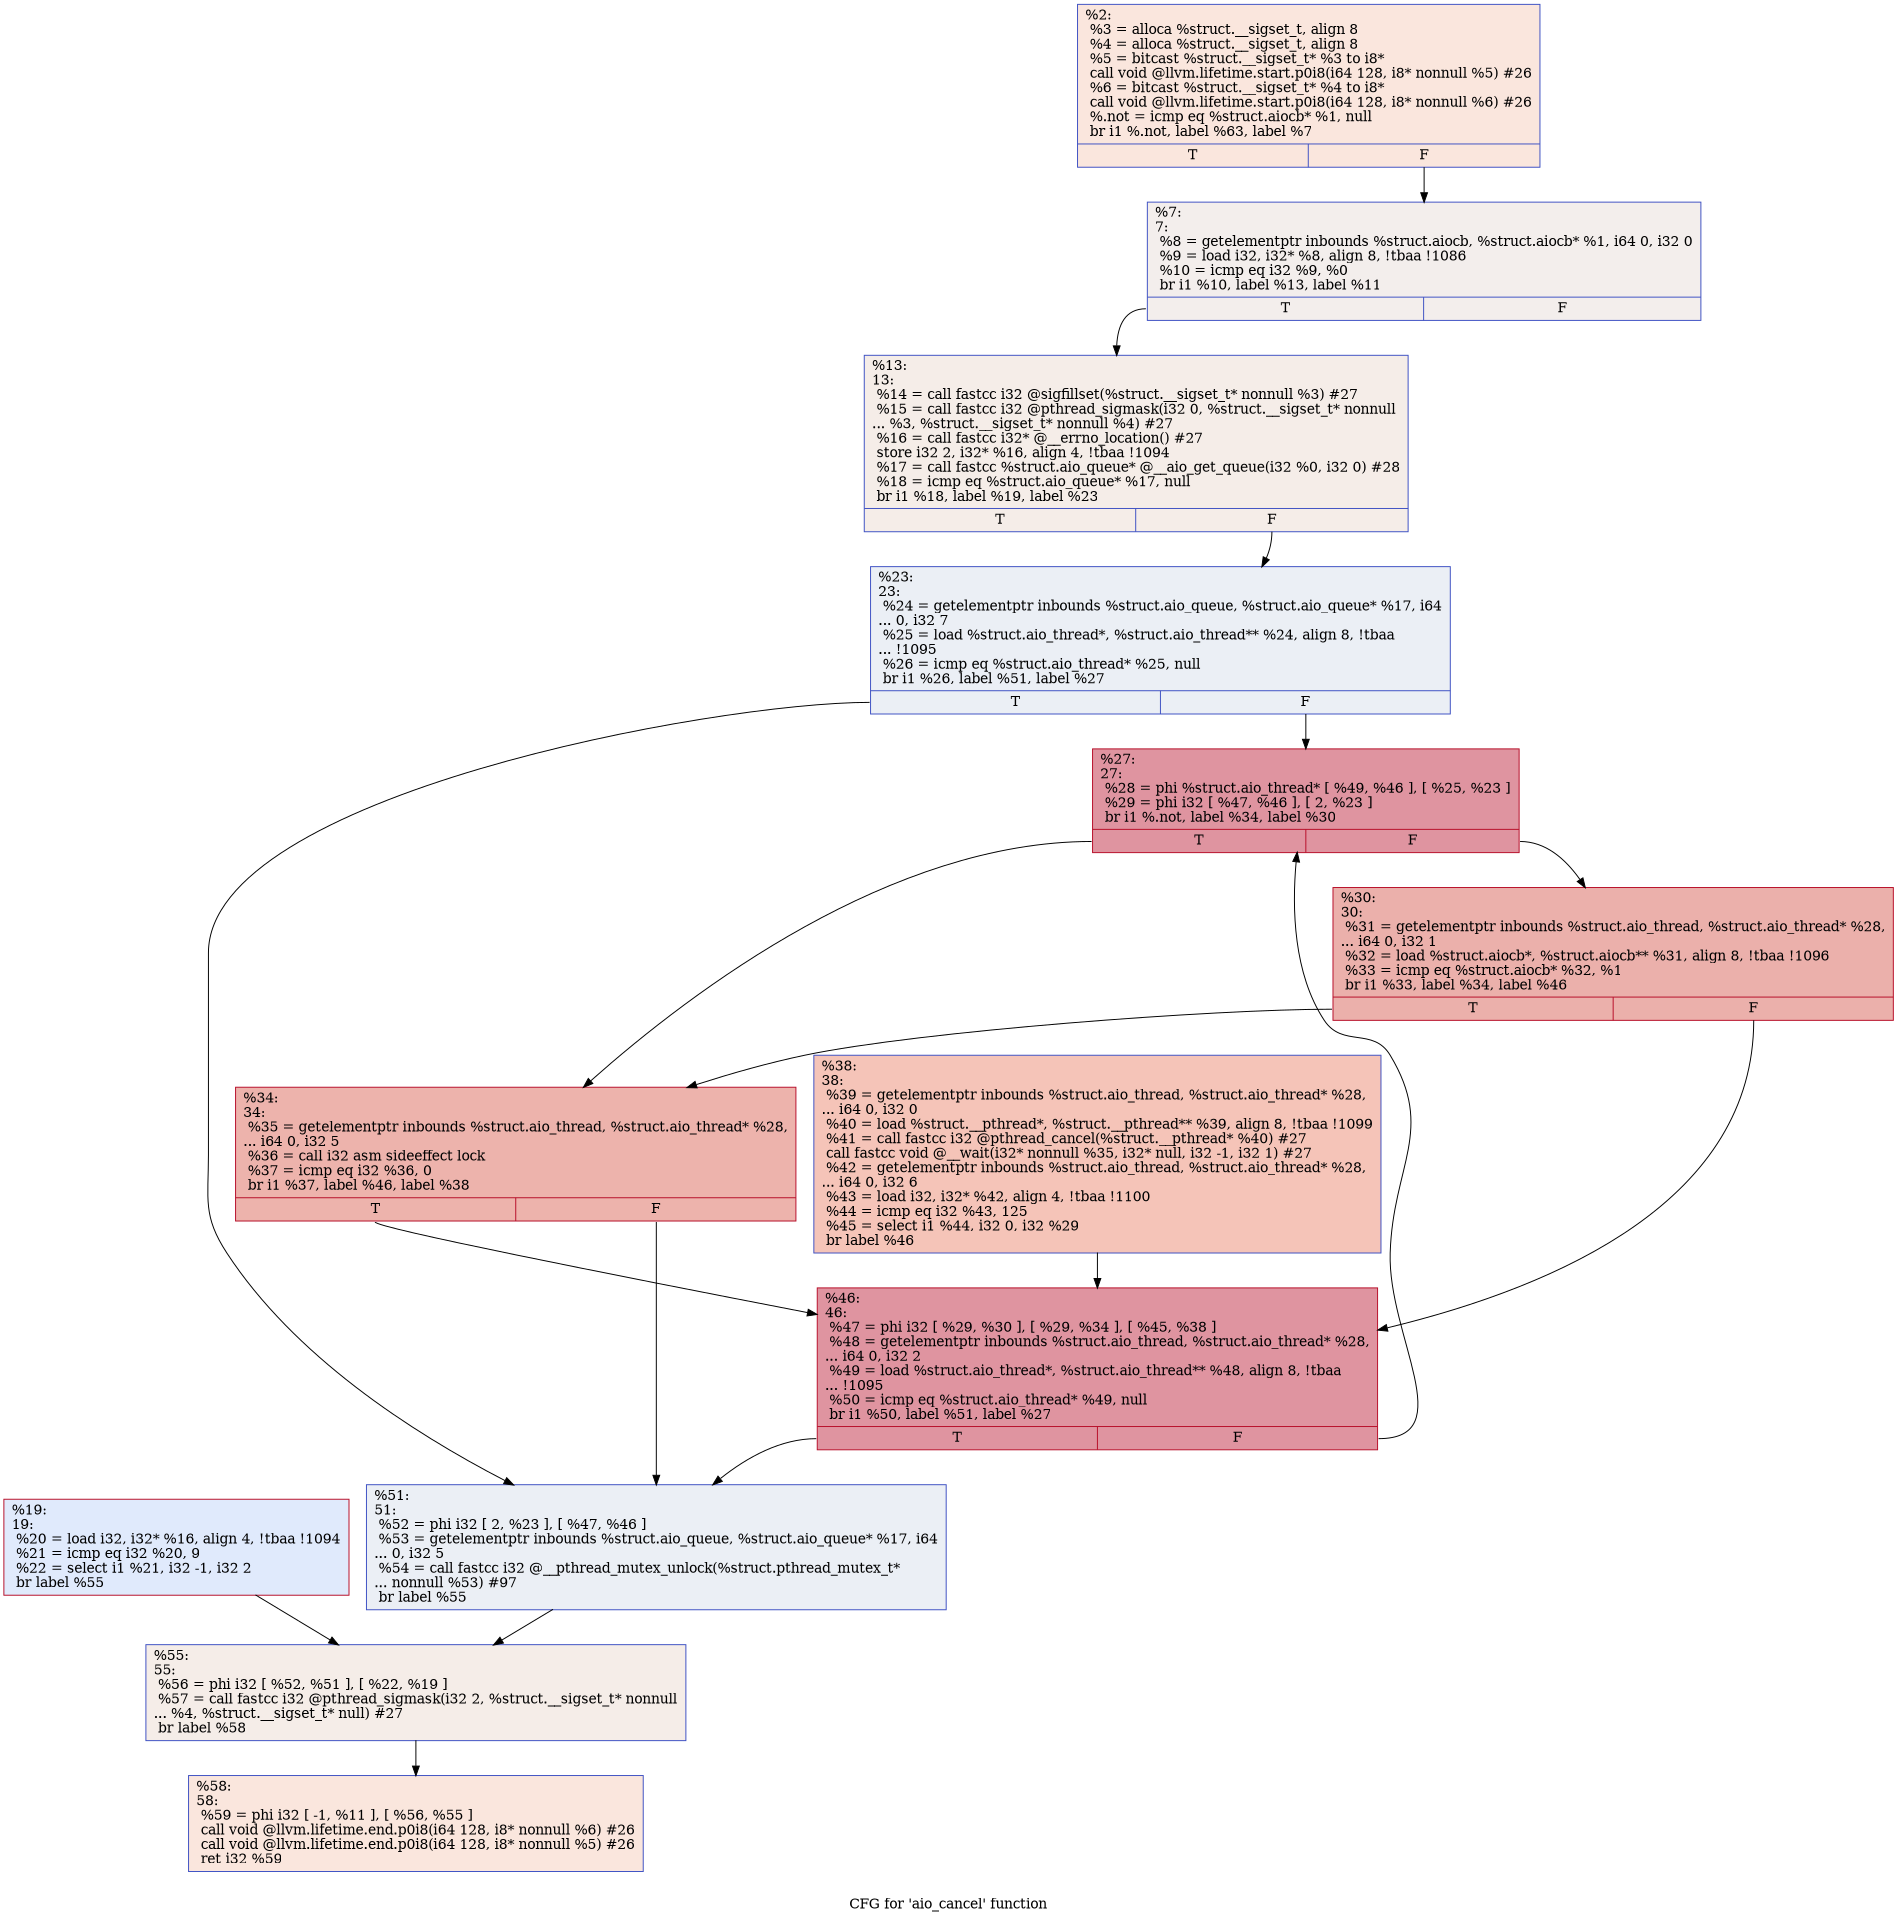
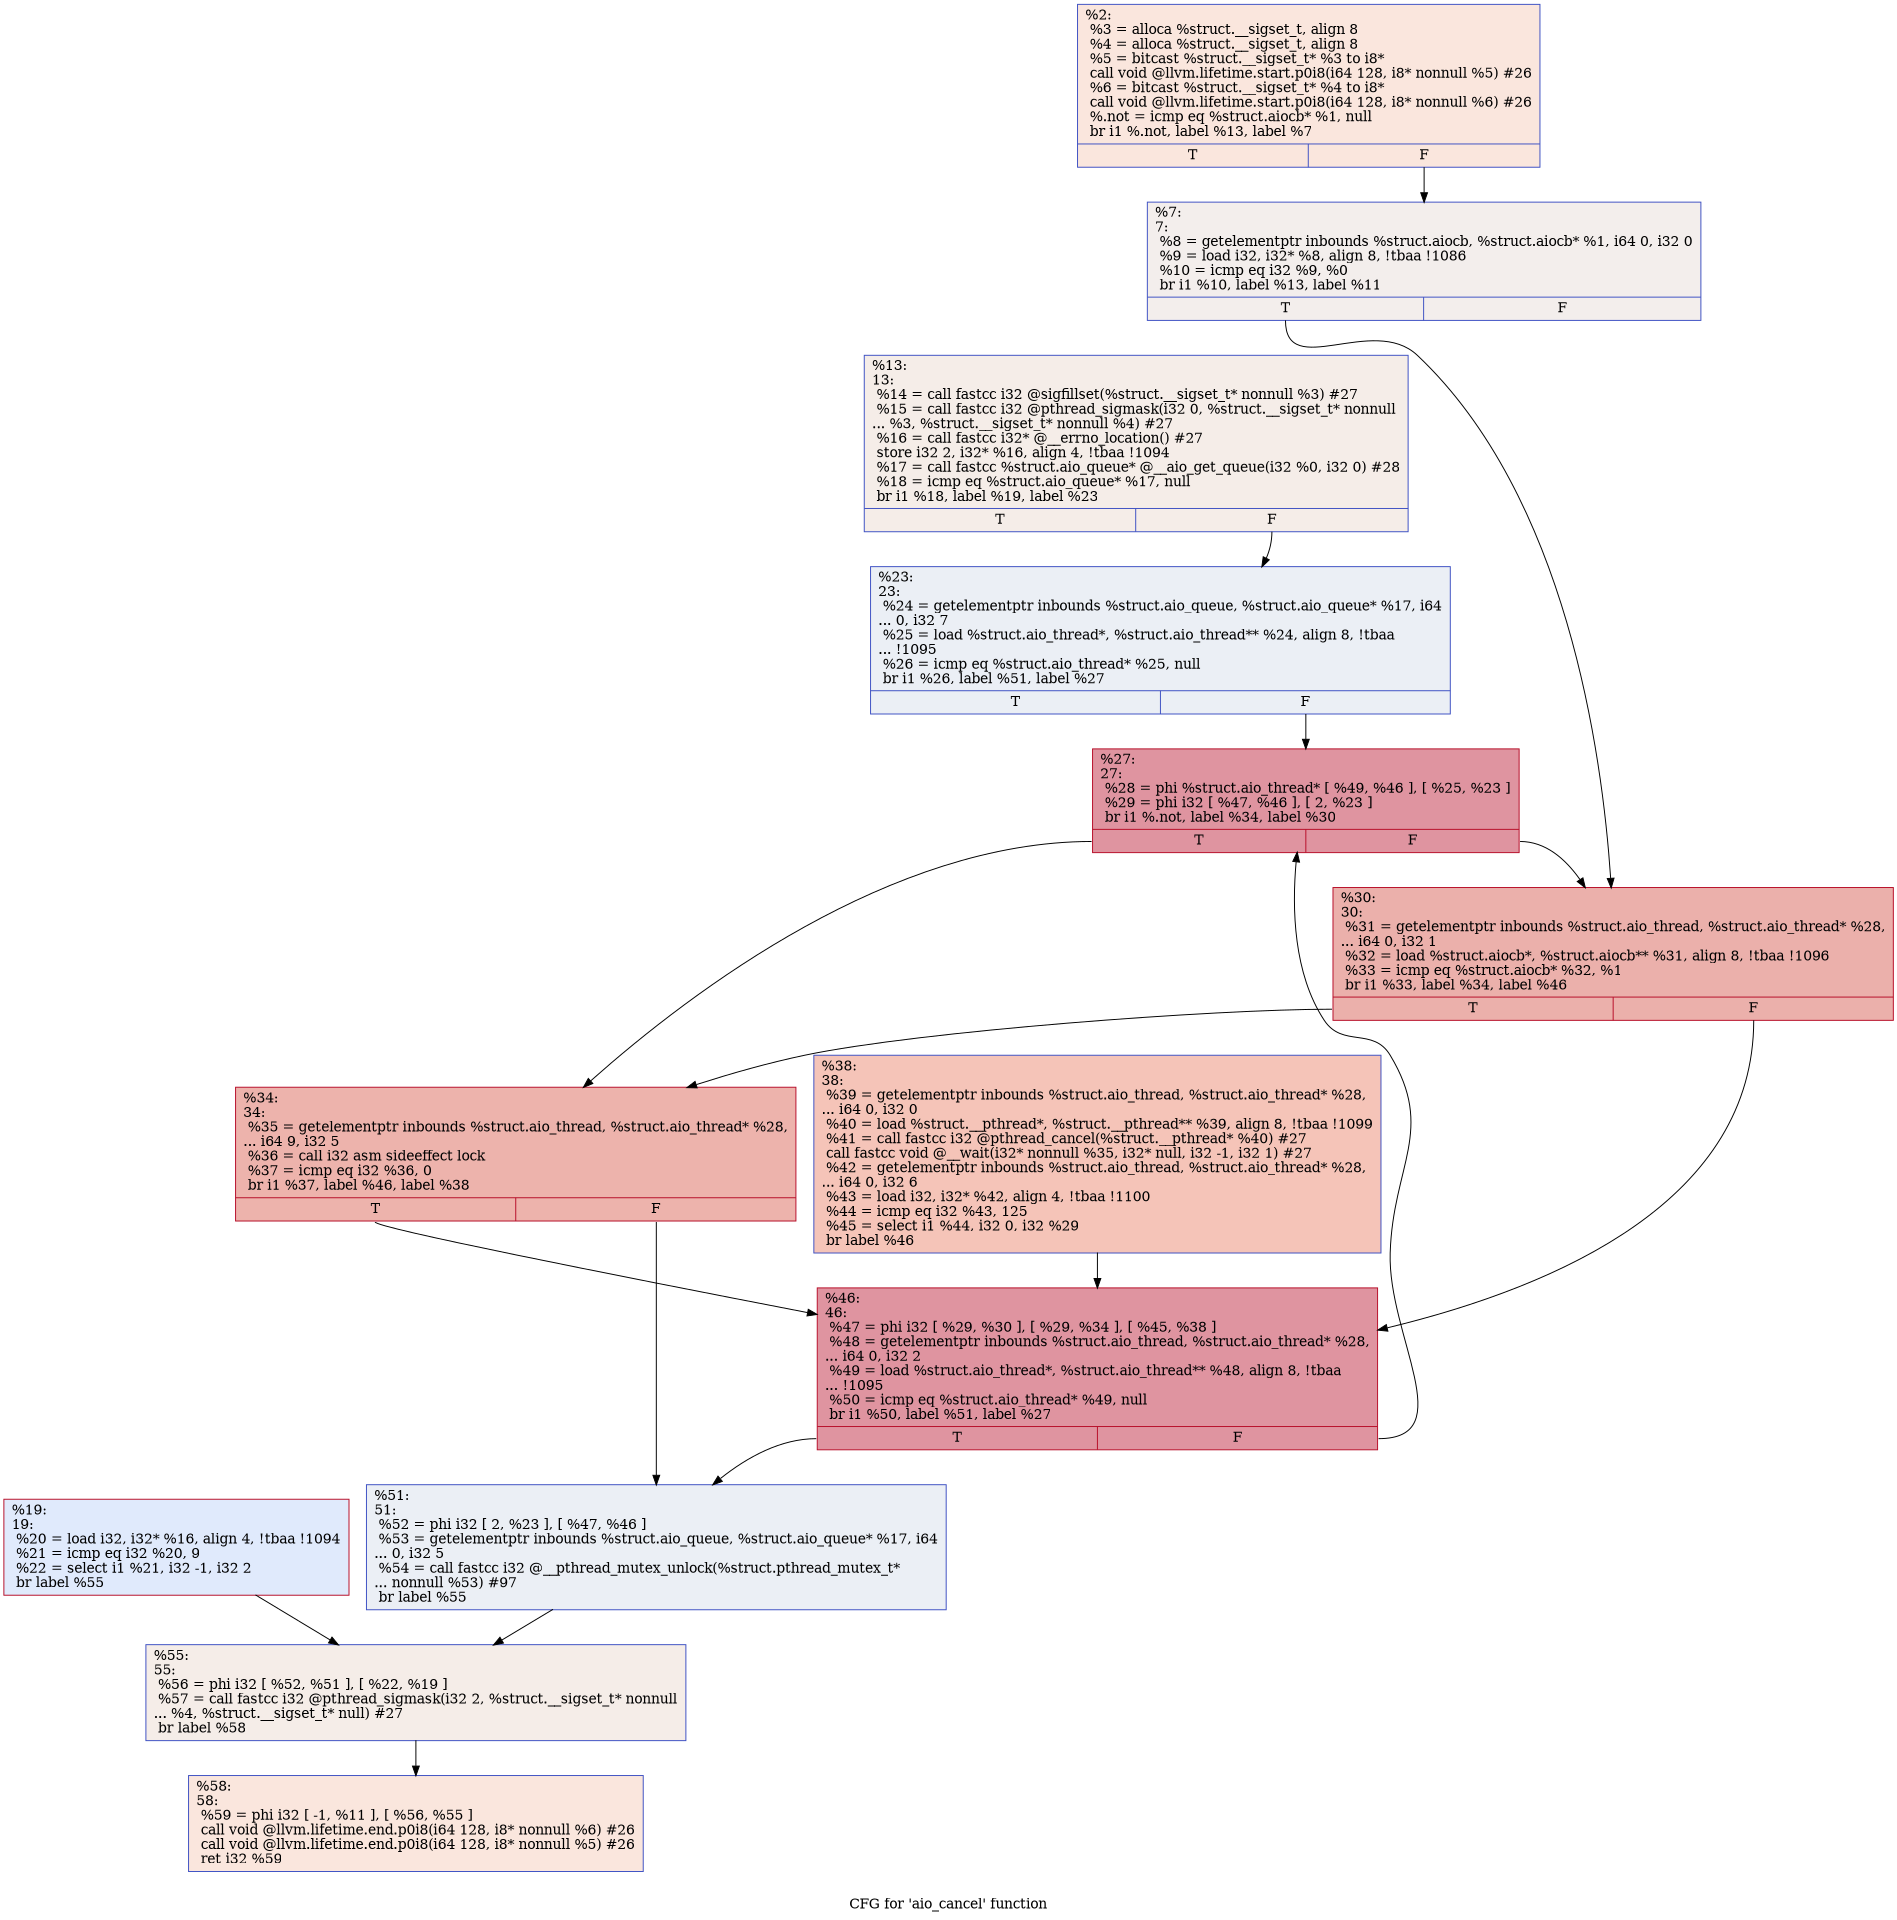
node "%2:": text "br i1 %.not, label %63, label %7" -> "br i1 %.not, label %13, label %7"
edge "%7:" -> "%13:": now "%7:" -> "%30:"
edge "%23:" -> "%51:": removed
node "%34:": text "... i64 0, i32 5" -> "... i64 9, i32 5"
